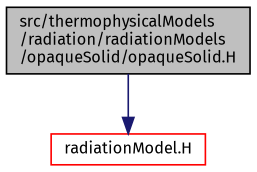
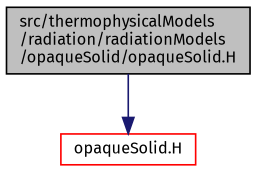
node "radiationModel.H": label "radiationModel.H" -> "opaqueSolid.H"
